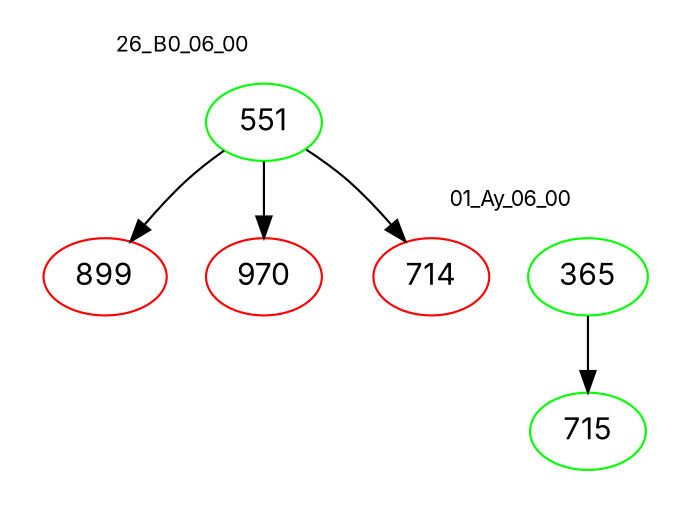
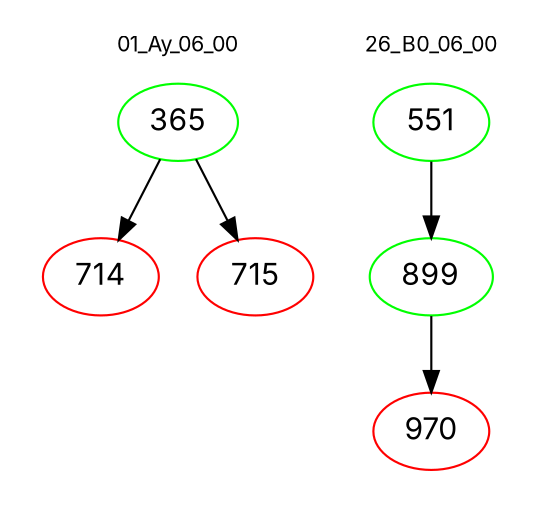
edge "551" -> "970": now "899" -> "970"
edge "551" -> "714": now "365" -> "714"
node "899": color red -> green
node "715": color green -> red
